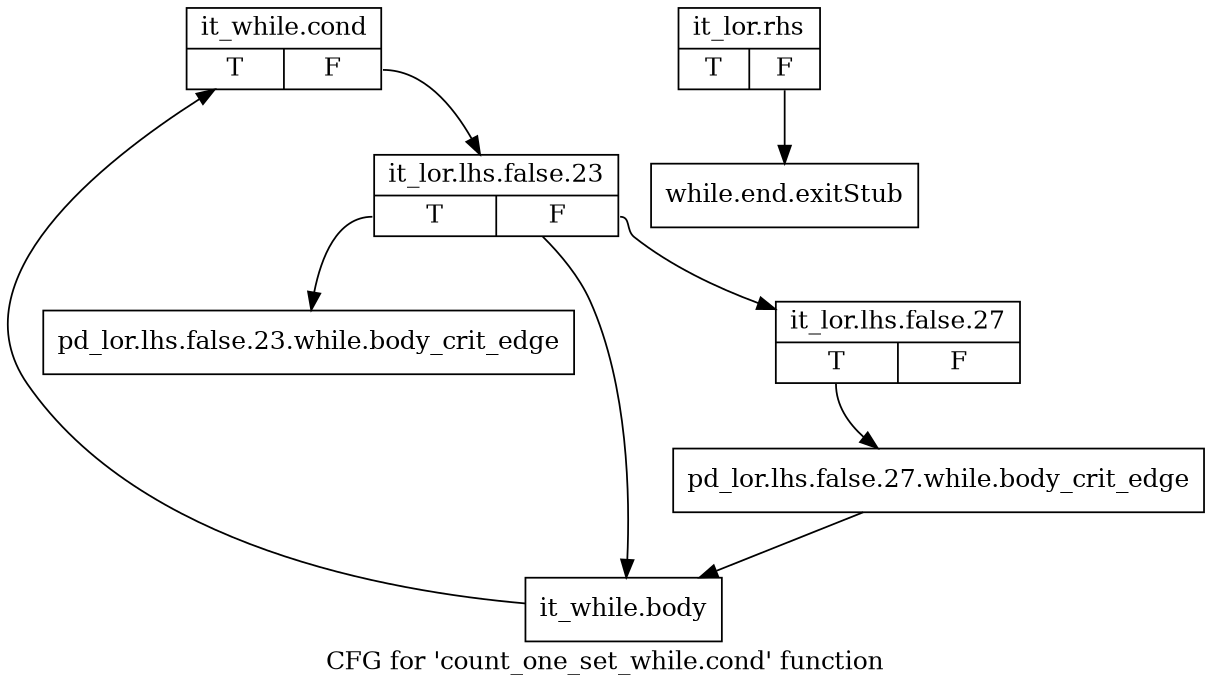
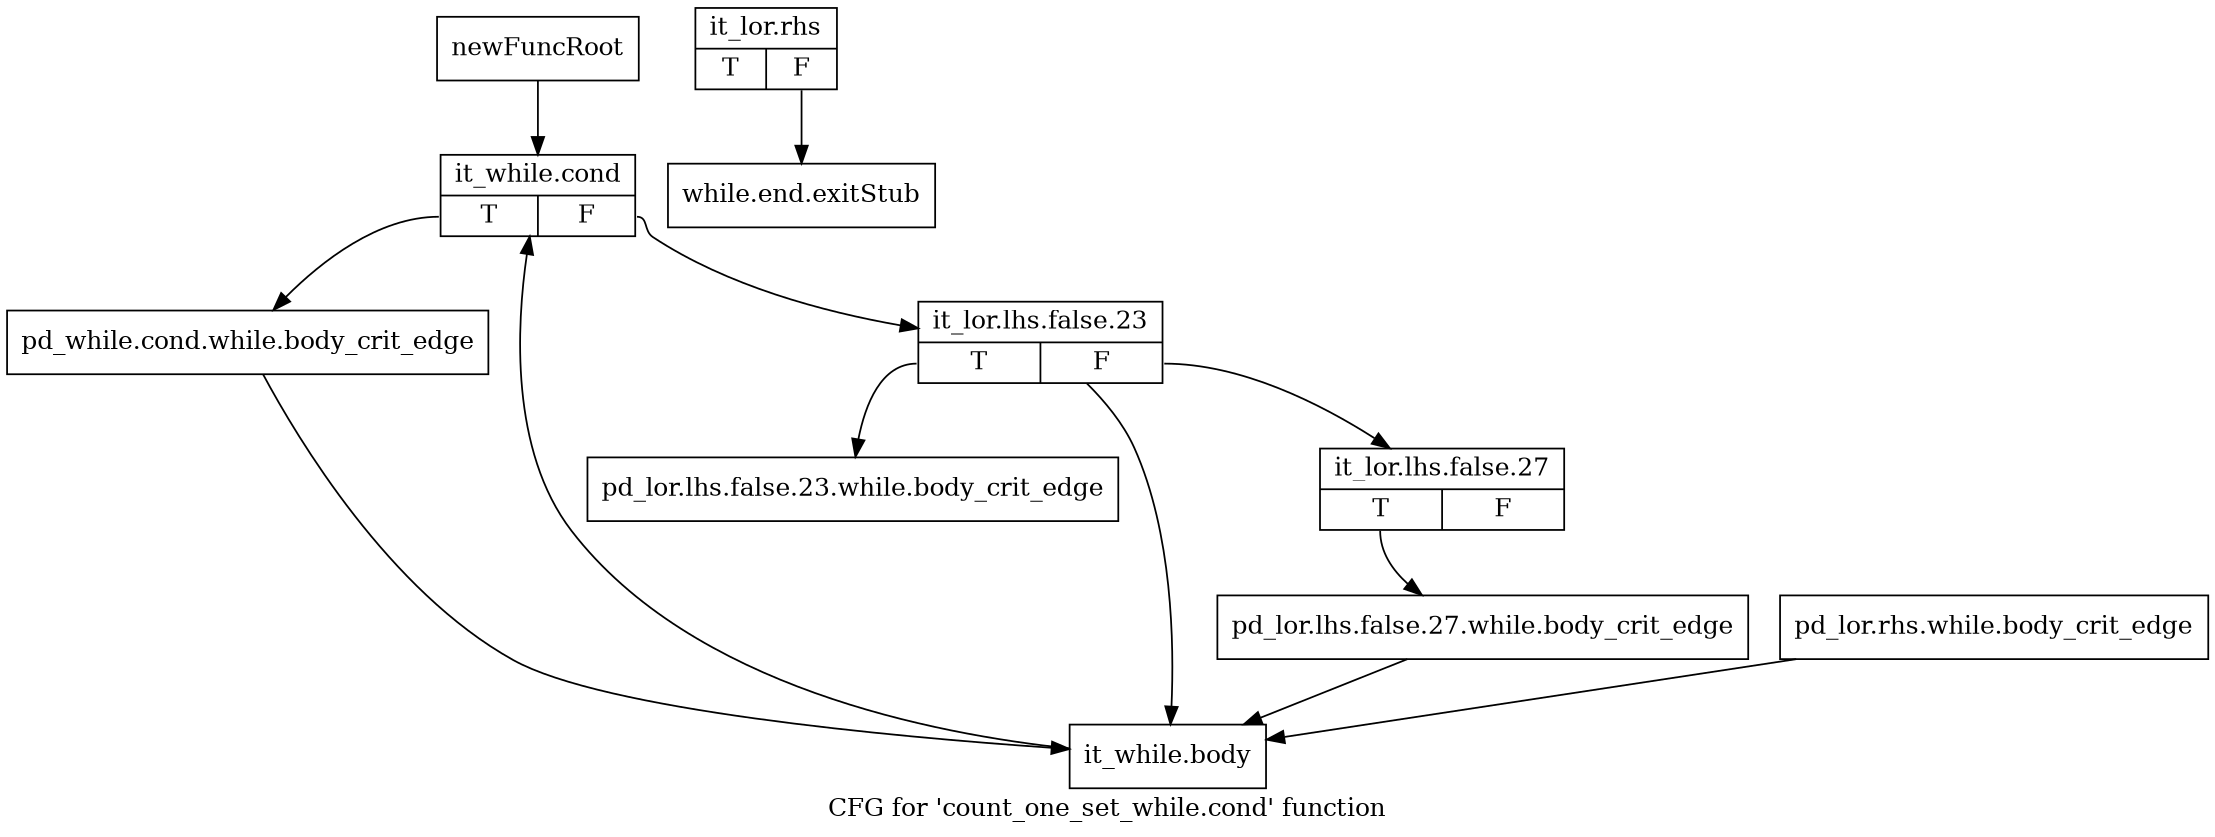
node "newFuncRoot": added
node "pd_while.cond.while.body_crit_edge": added
node "pd_lor.rhs.while.body_crit_edge": added
